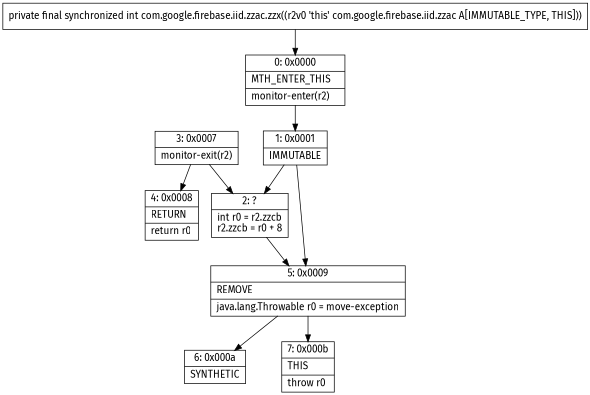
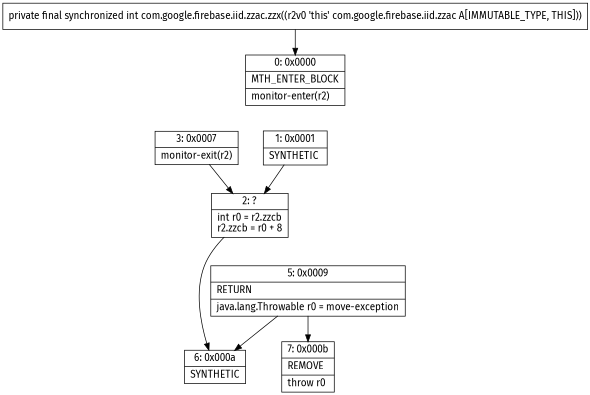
node "0: 0x0000": text "MTH_ENTER_THIS" -> "MTH_ENTER_BLOCK"
edge "0: 0x0000" -> "1: 0x0001": removed
node "1: 0x0001": text "IMMUTABLE" -> "SYNTHETIC"
edge "1: 0x0001" -> "5: 0x0009": removed
node "4: 0x0008": removed
edge "2: ?" -> "5: 0x0009": now "2: ?" -> "6: 0x000a"
node "5: 0x0009": text "REMOVE" -> "RETURN"
node "7: 0x000b": text "THIS" -> "REMOVE"
